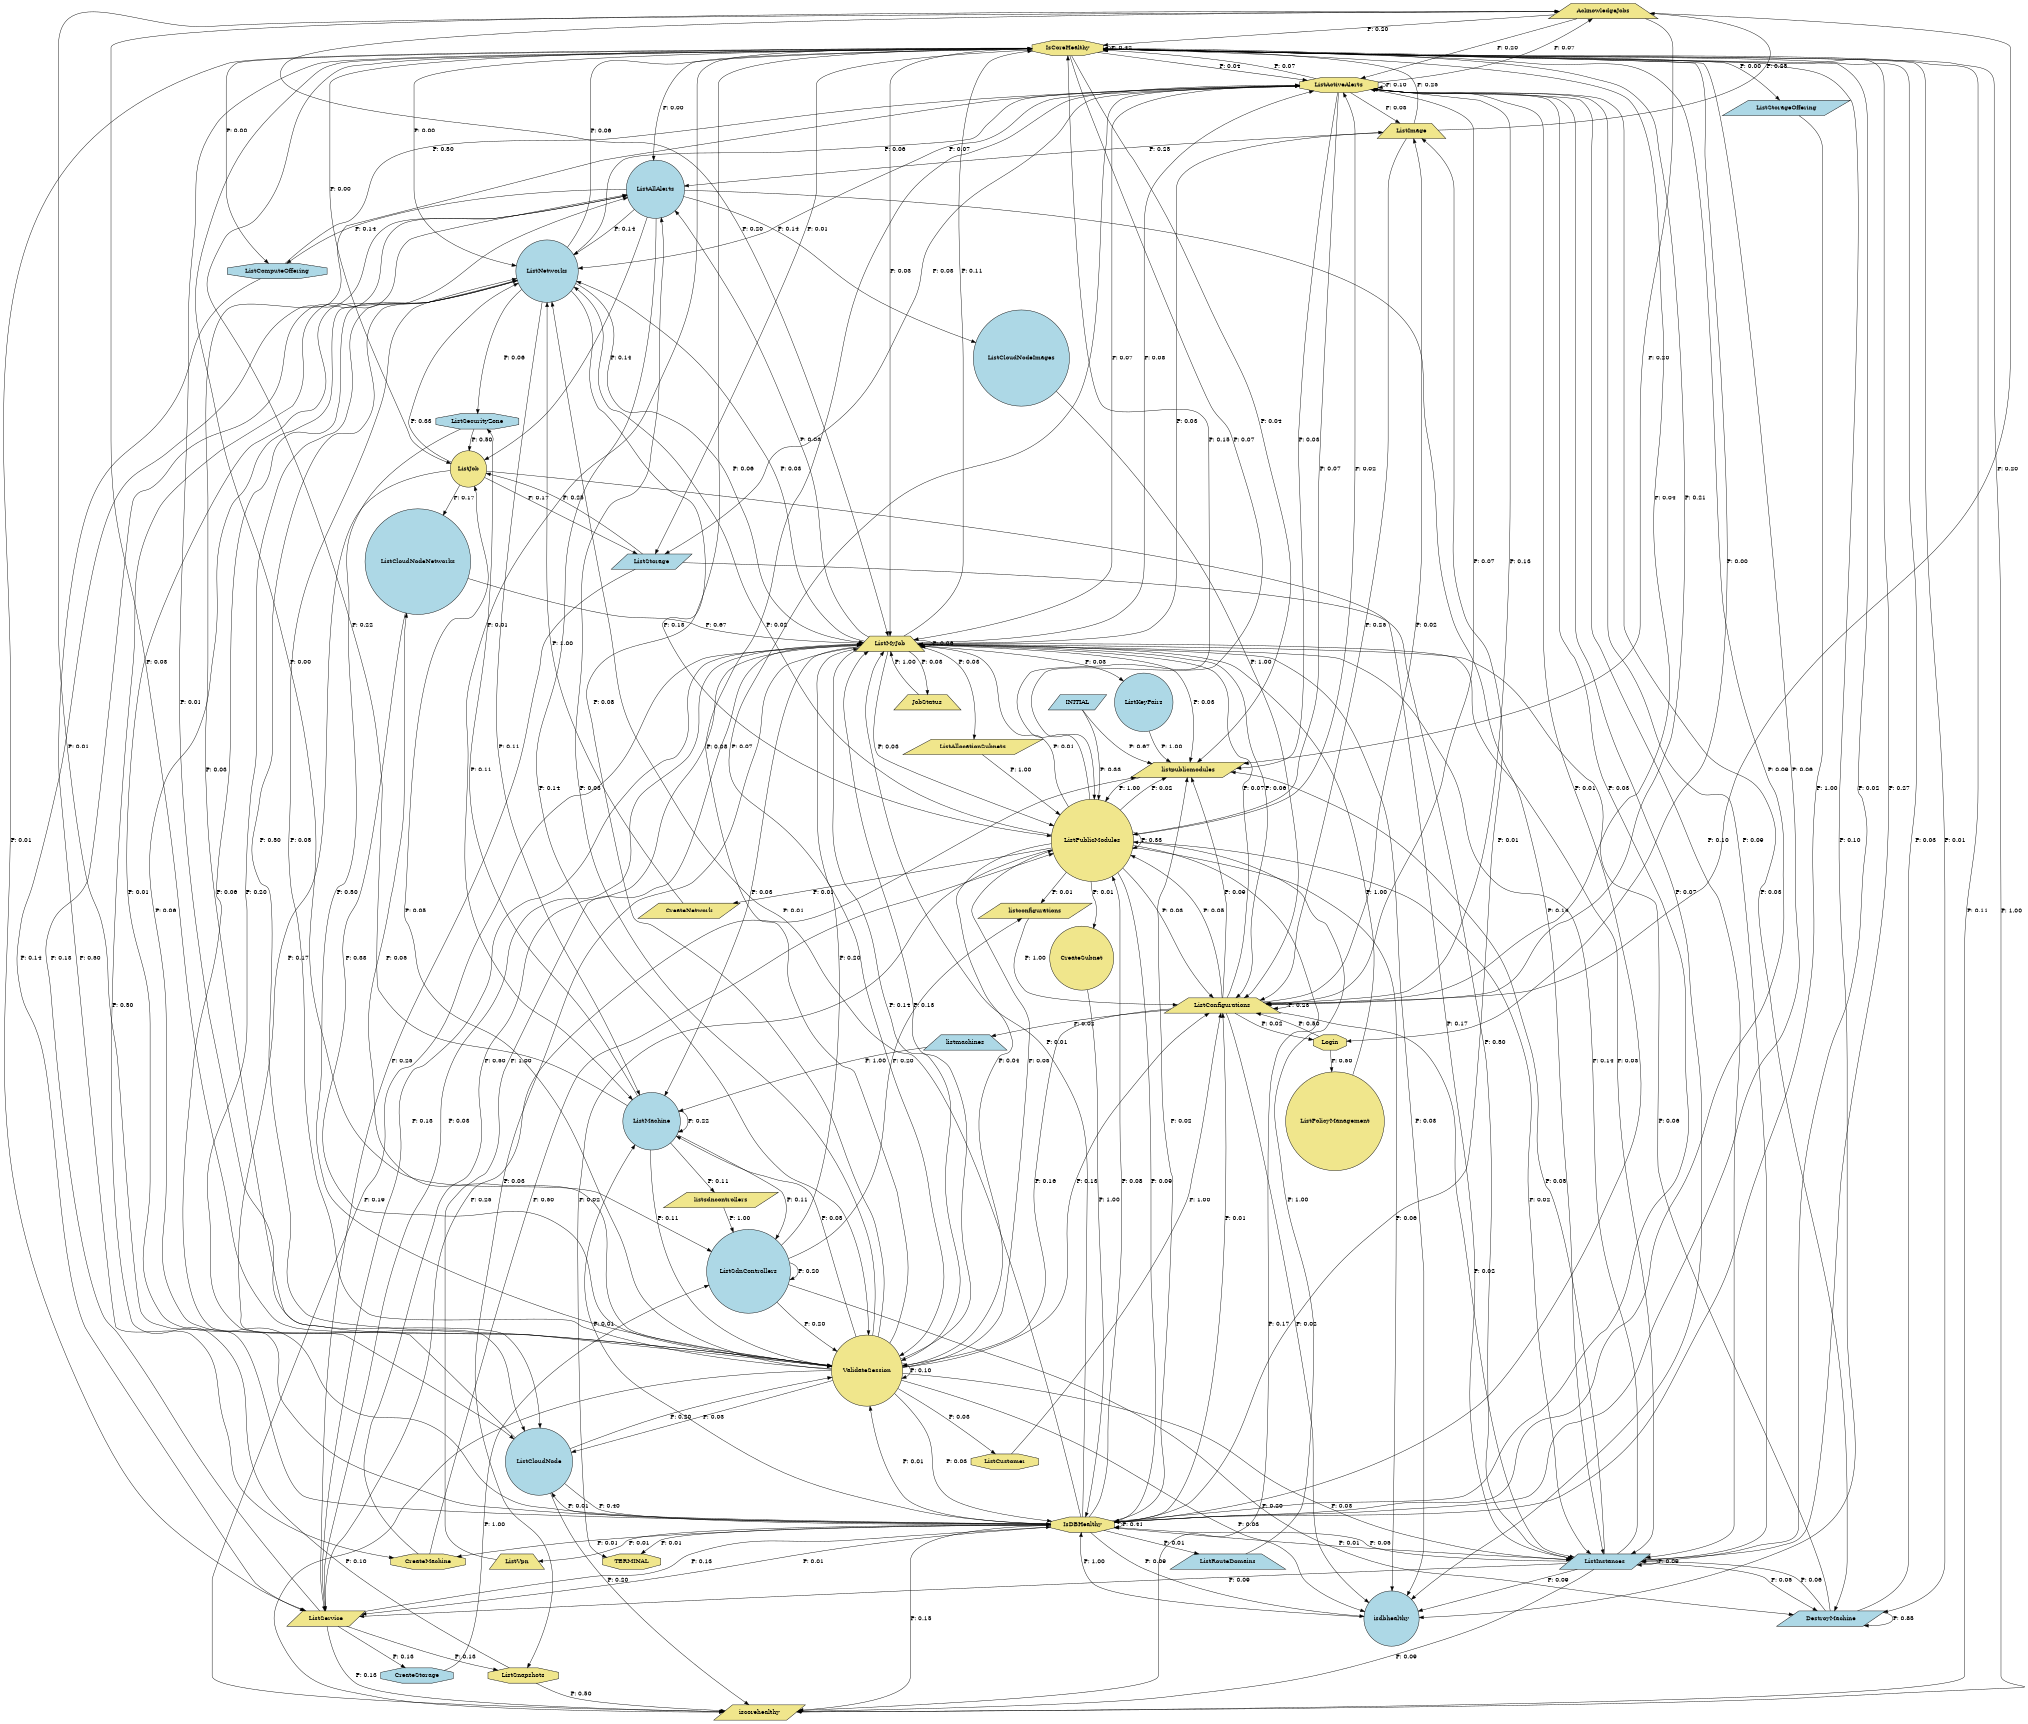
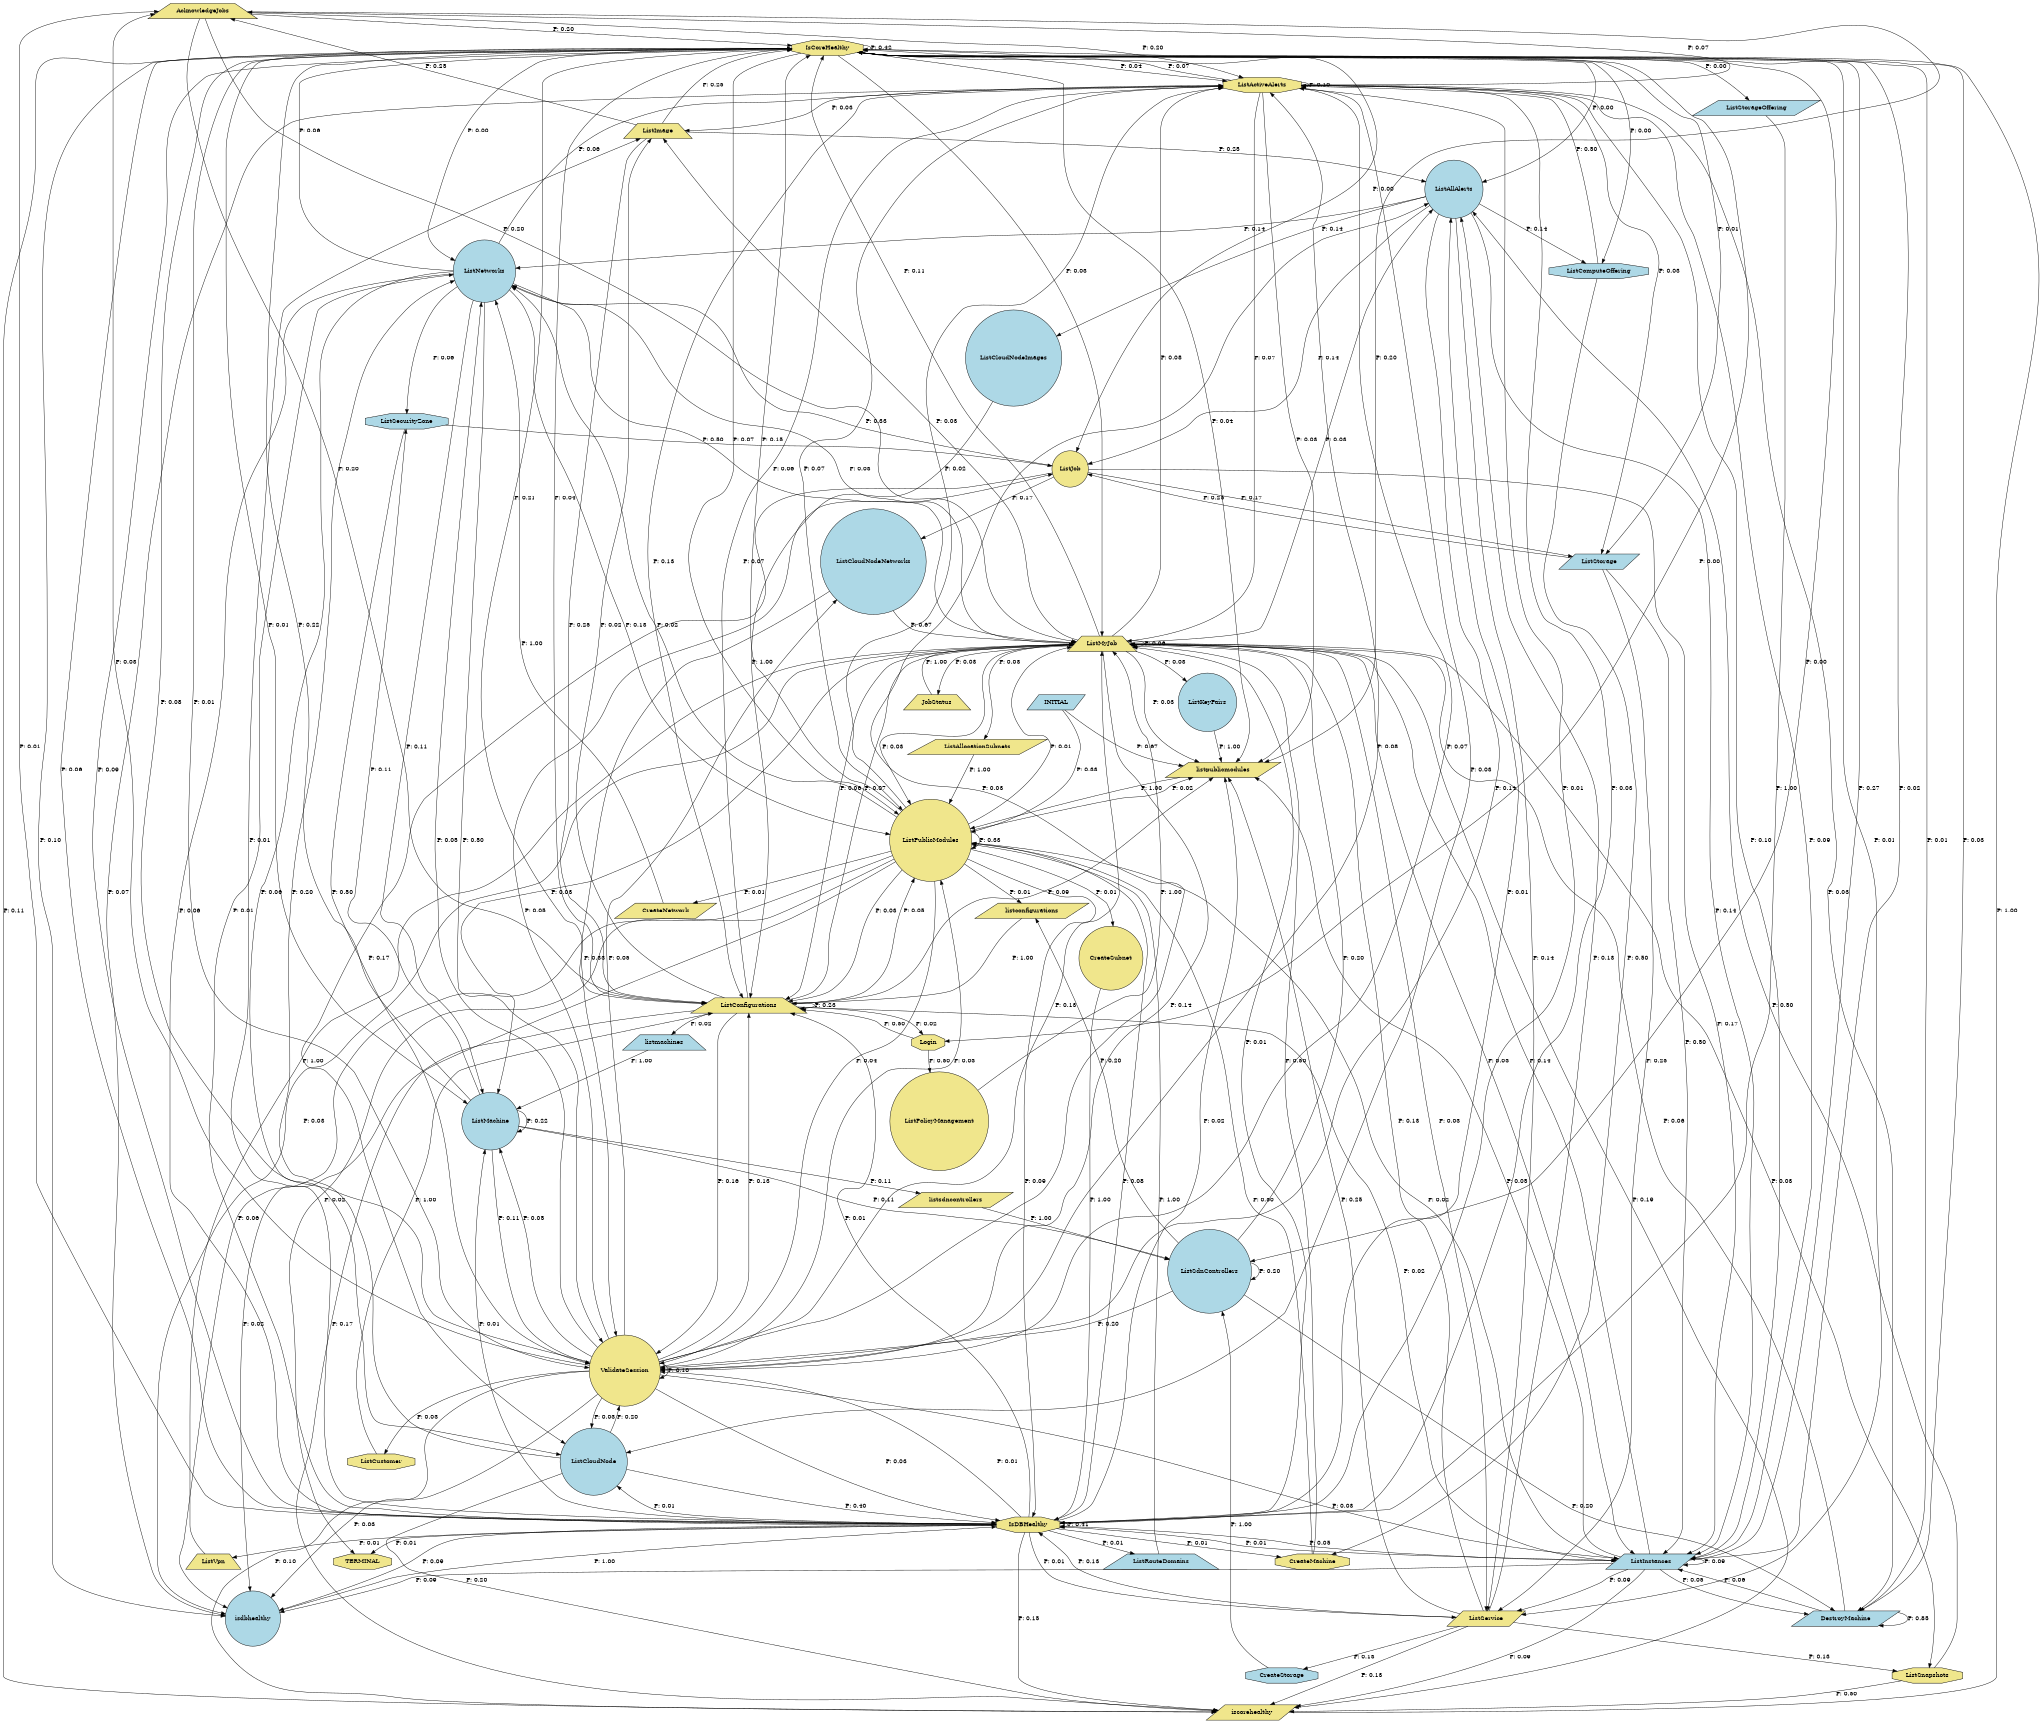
edge "ListActiveAlerts" -> "ListNetworks": removed, label "P: 0.07"
